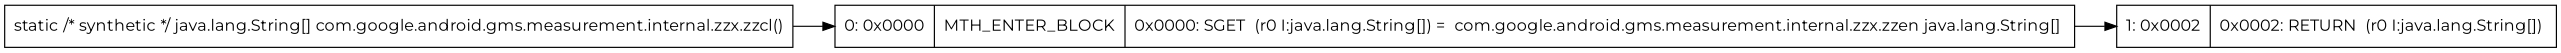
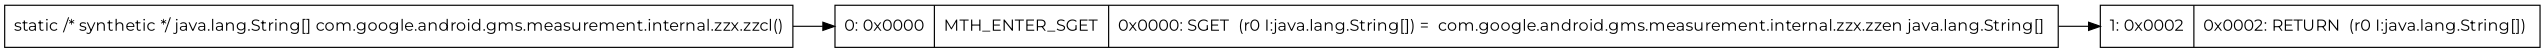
node "0: 0x0000": text "MTH_ENTER_BLOCK" -> "MTH_ENTER_SGET"
